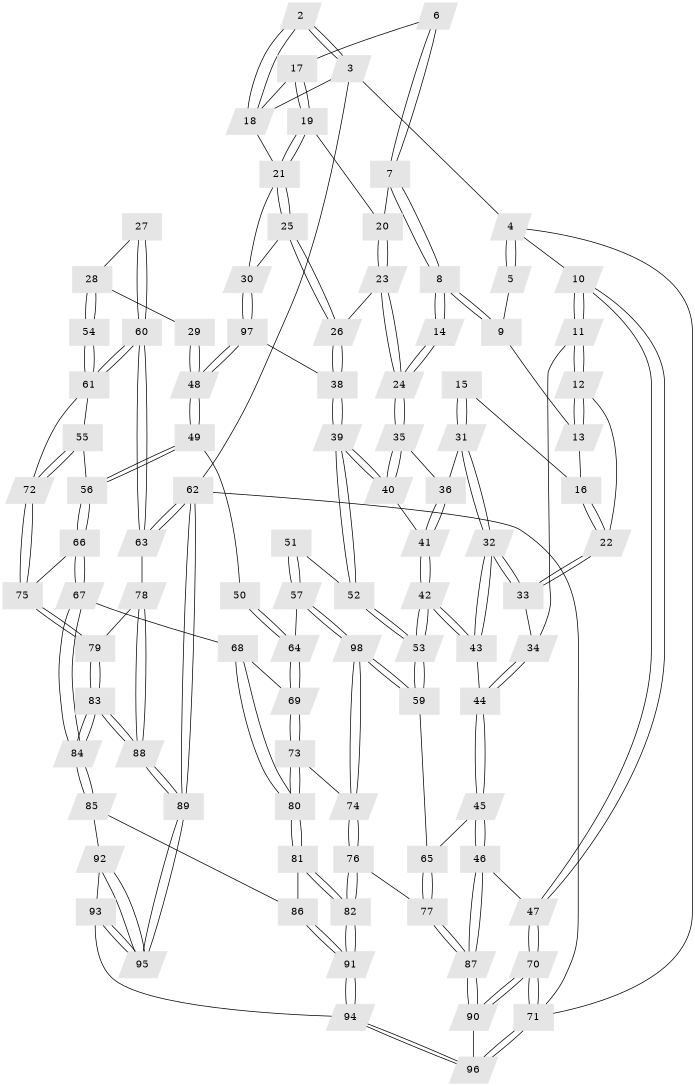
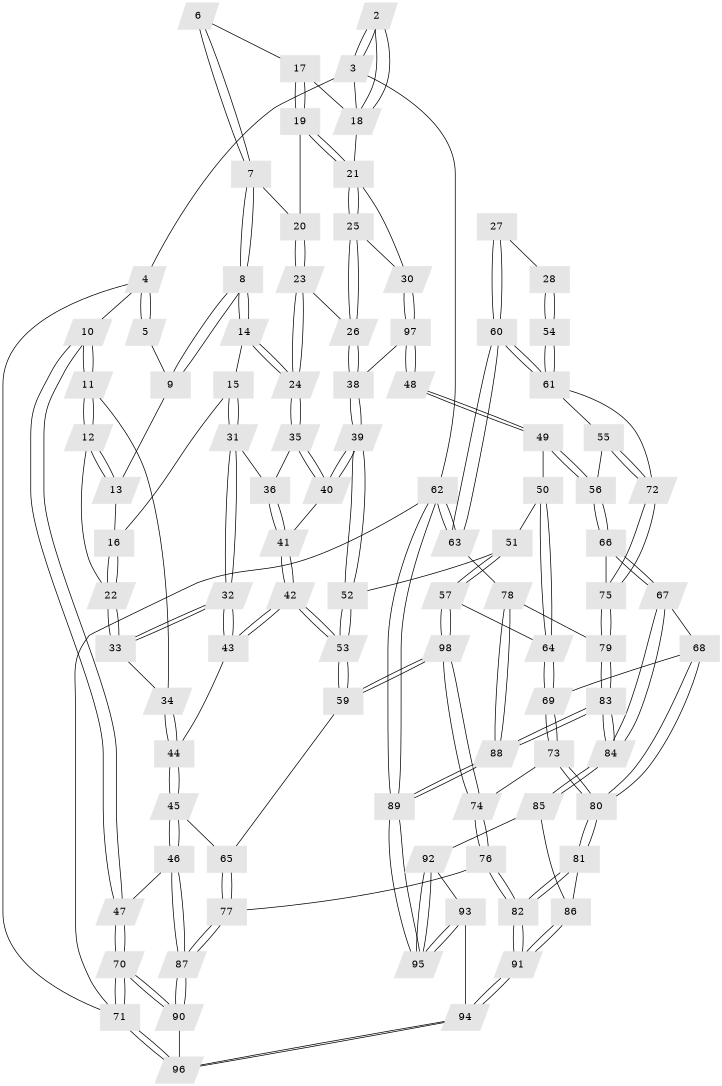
node "29": removed
edge "14" -- "15": added
edge "50" -- "51": added
